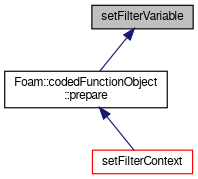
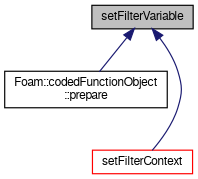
edge "setFilterContext" -> "Foam::codedFunctionObject ::prepare": now "setFilterContext" -> "setFilterVariable"
